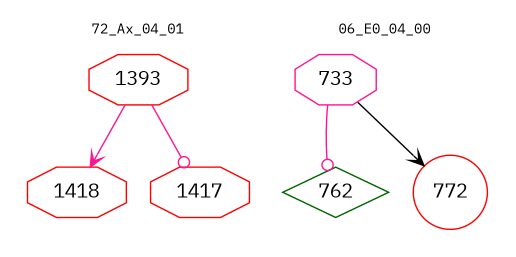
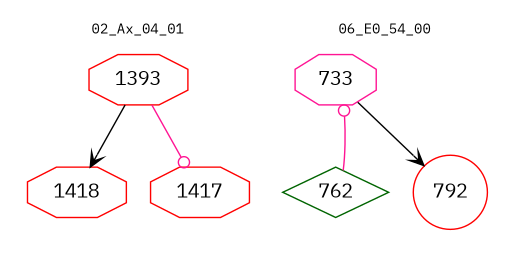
cluster "72_Ax_04_01": label "72_Ax_04_01" -> "02_Ax_04_01"
cluster "06_E0_04_00": label "06_E0_04_00" -> "06_E0_54_00"
edge "1393" -> "1418": color deeppink -> black
edge "733" -> "762": reversed
node "772": label "772" -> "792"
